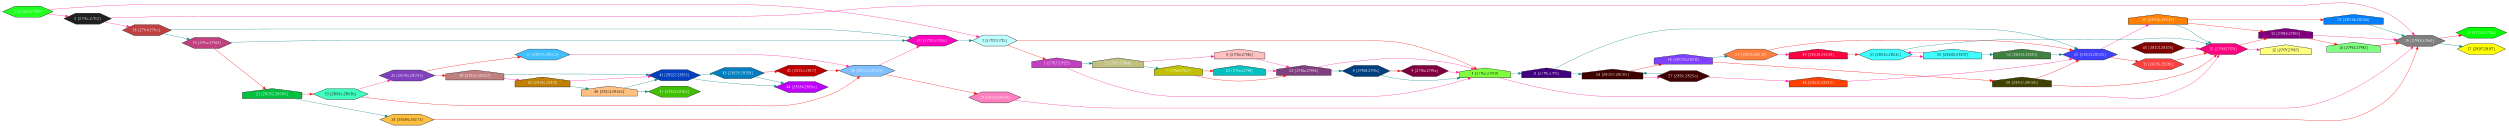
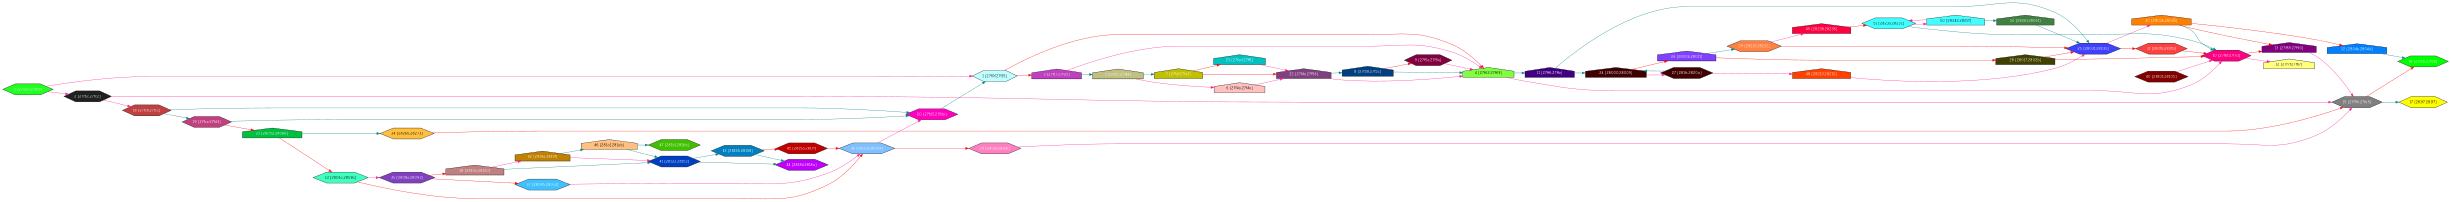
edge "32 [2804b,2804d]" -> "15 [27f96,27fa5]": now "32 [2804b,2804d]" -> "16 [27fab,27fbb]"
node "14 [27f92,27f92]": removed
node "8 [27f58,27f5c]": shape hexagon -> house
